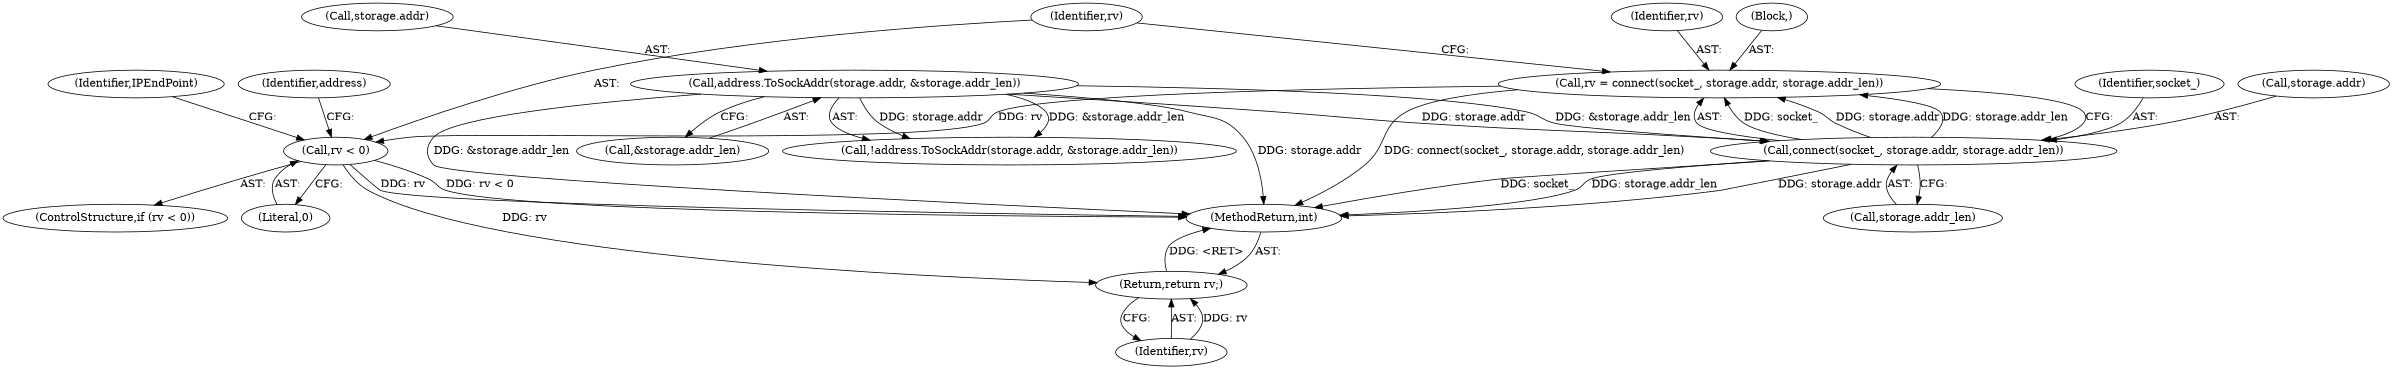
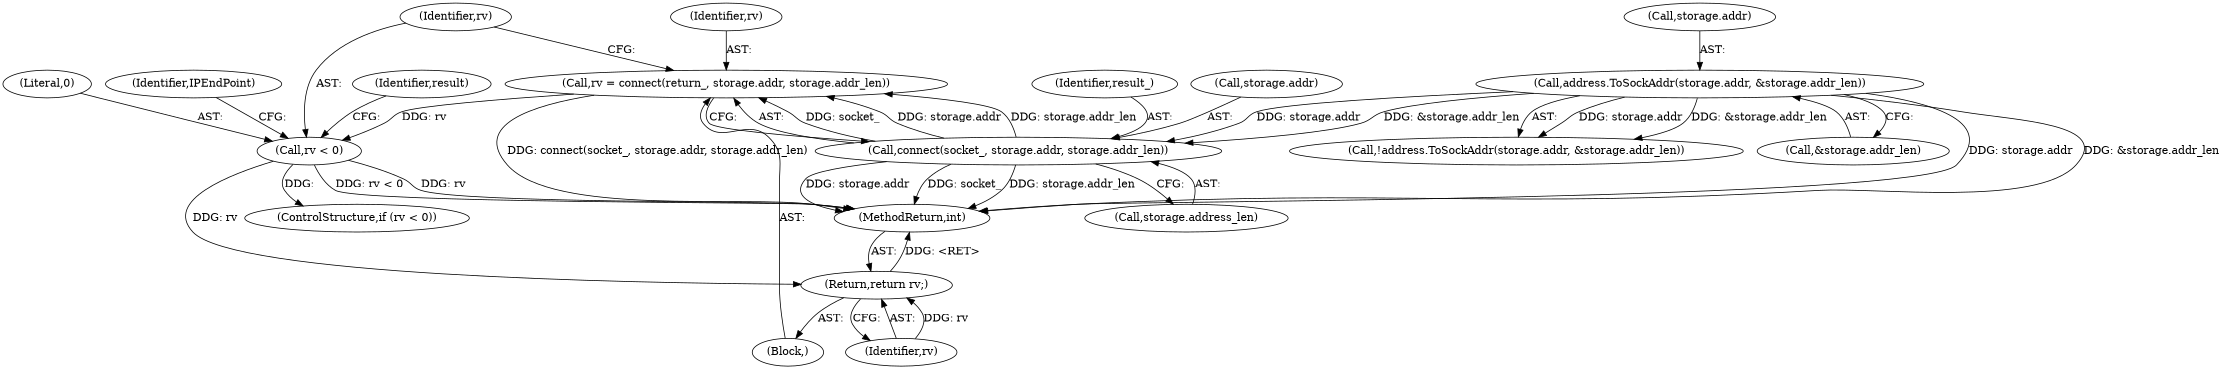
node "(Identifier,address)": label "(Identifier,address)" -> "(Identifier,result)"
node "(Call,rv = connect(socket_, storage.addr, storage.addr_len))": label "(Call,rv = connect(socket_, storage.addr, storage.addr_len))" -> "(Call,rv = connect(return_, storage.addr, storage.addr_len))"
node "(Identifier,socket_)": label "(Identifier,socket_)" -> "(Identifier,result_)"
edge "(Call,rv < 0)" -> "(Literal,0)": removed, label "CFG:"
edge "(Call,rv < 0)" -> "(ControlStructure,if (rv < 0))": label "AST: " -> "DDG: "
node "(Call,storage.addr_len)": label "(Call,storage.addr_len)" -> "(Call,storage.address_len)"
edge "(Return,return rv;)" -> "(Block,)": added, label "AST:"
